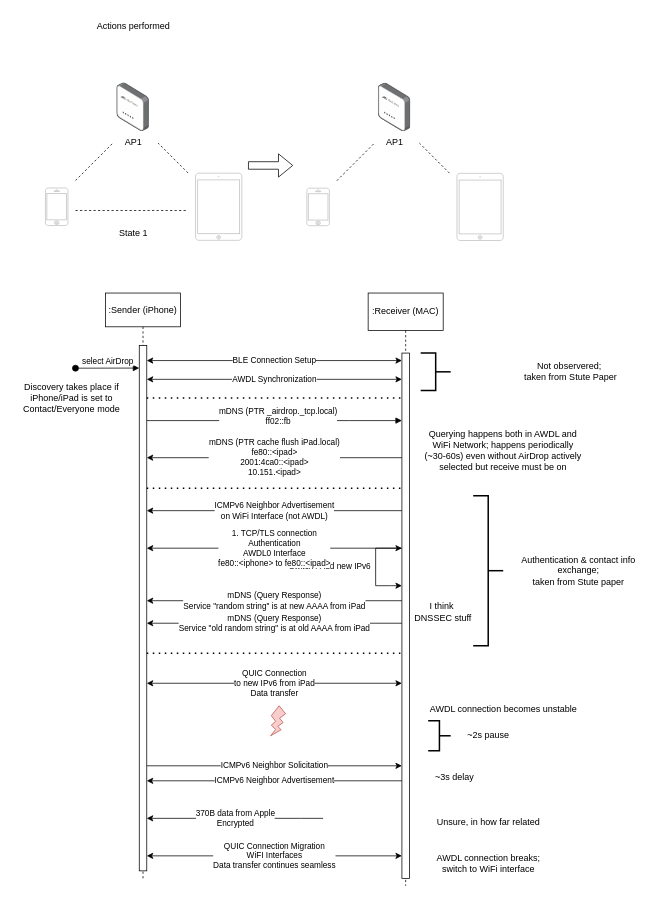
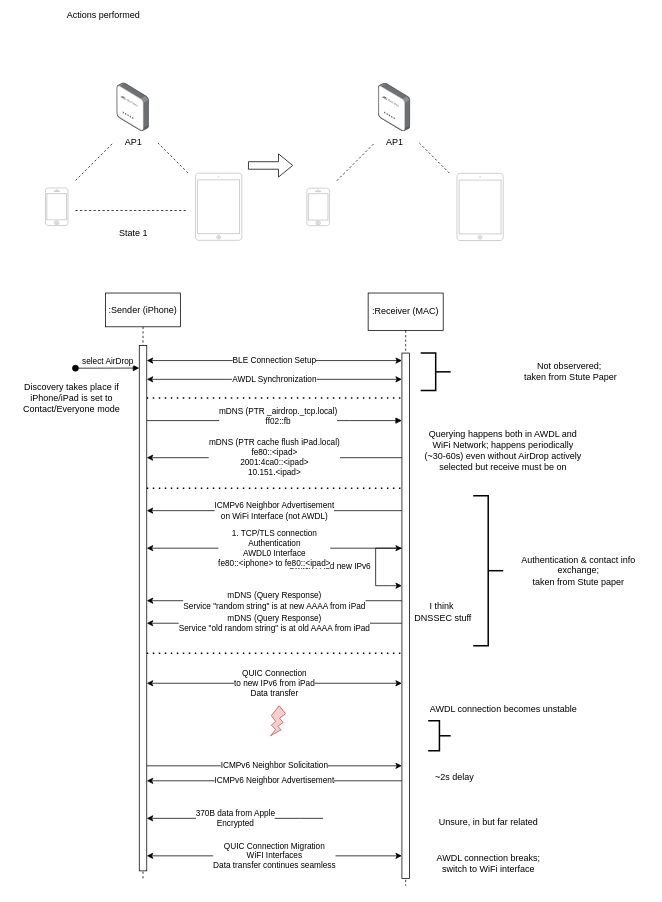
node "Actions performed": moved (133, 27) -> (103, 15)
node "~2s pause": removed
node "~3s delay": label "~3s delay" -> "~2s delay"
node "Unsure, in how far related": label "Unsure, in how far related" -> "Unsure, in but far related"
